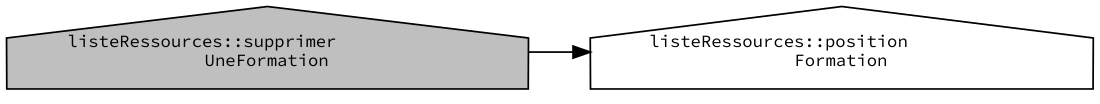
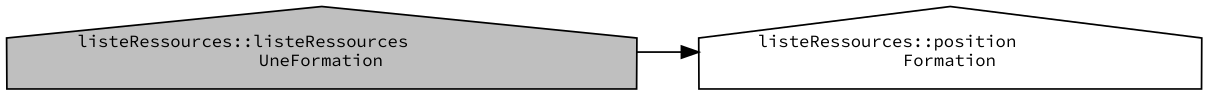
node "listeRessources::supprimer UneFormation": label "listeRessources::supprimer UneFormation" -> "listeRessources::listeRessources UneFormation"
